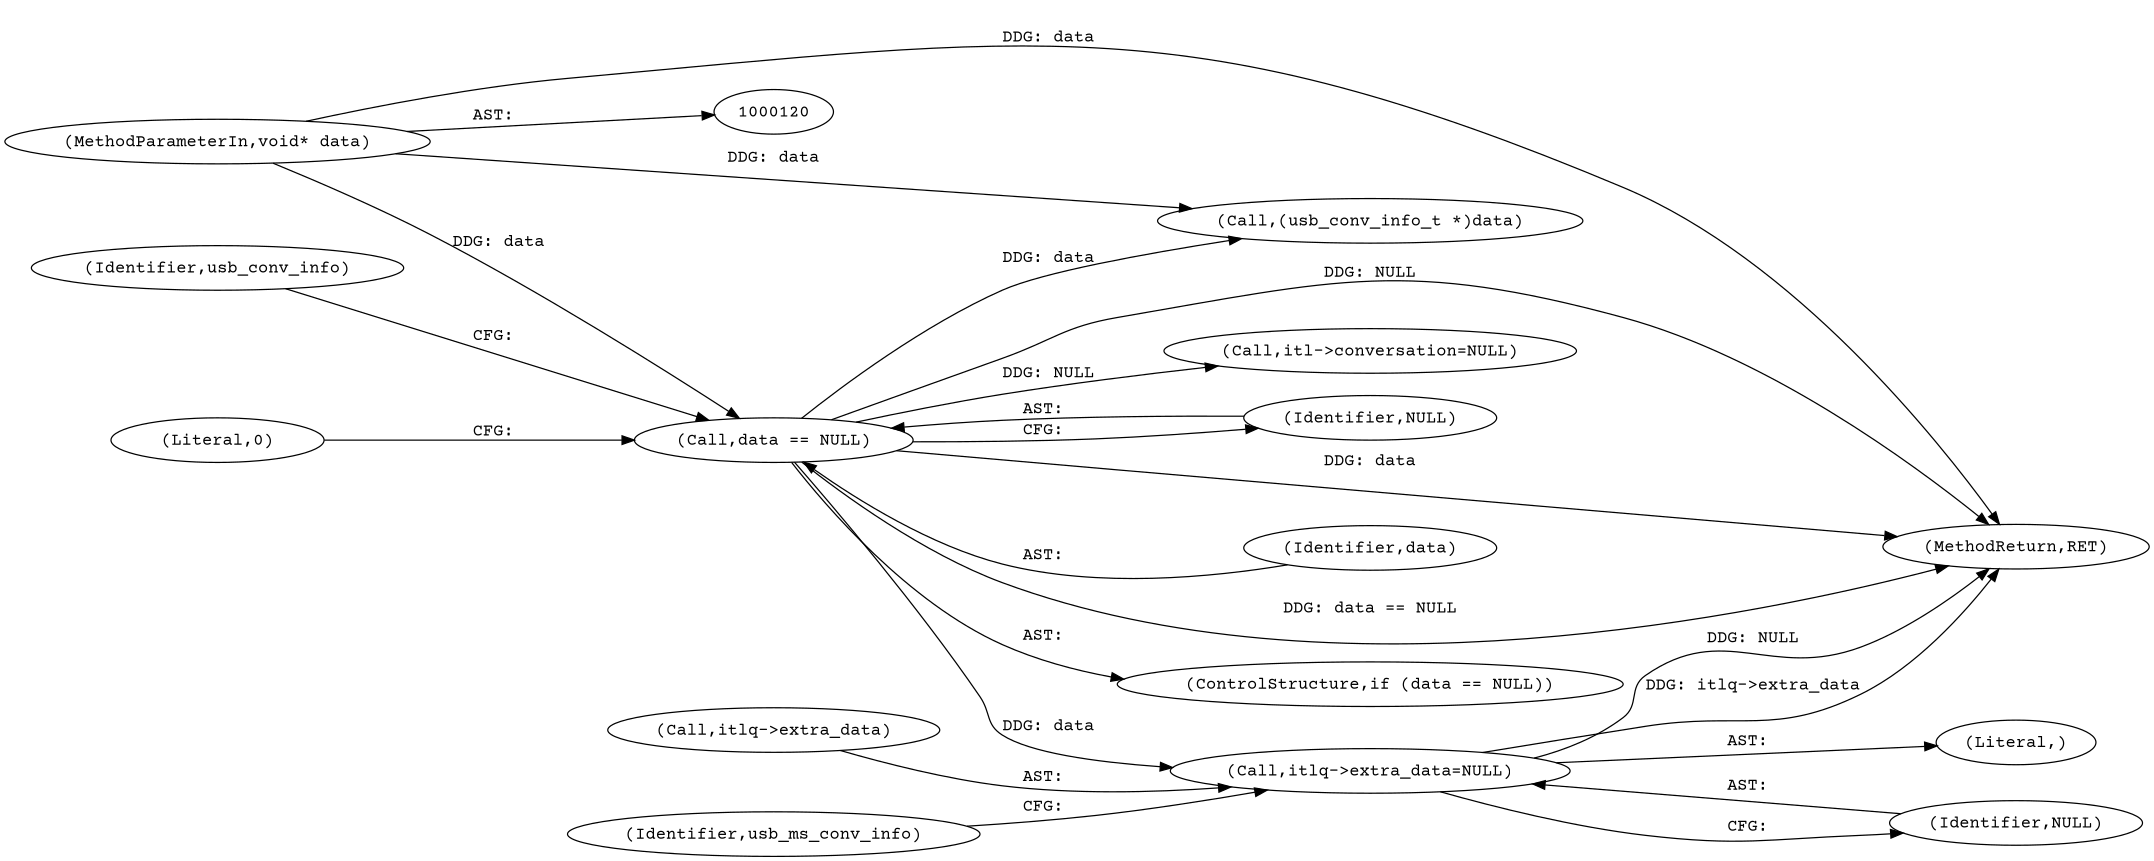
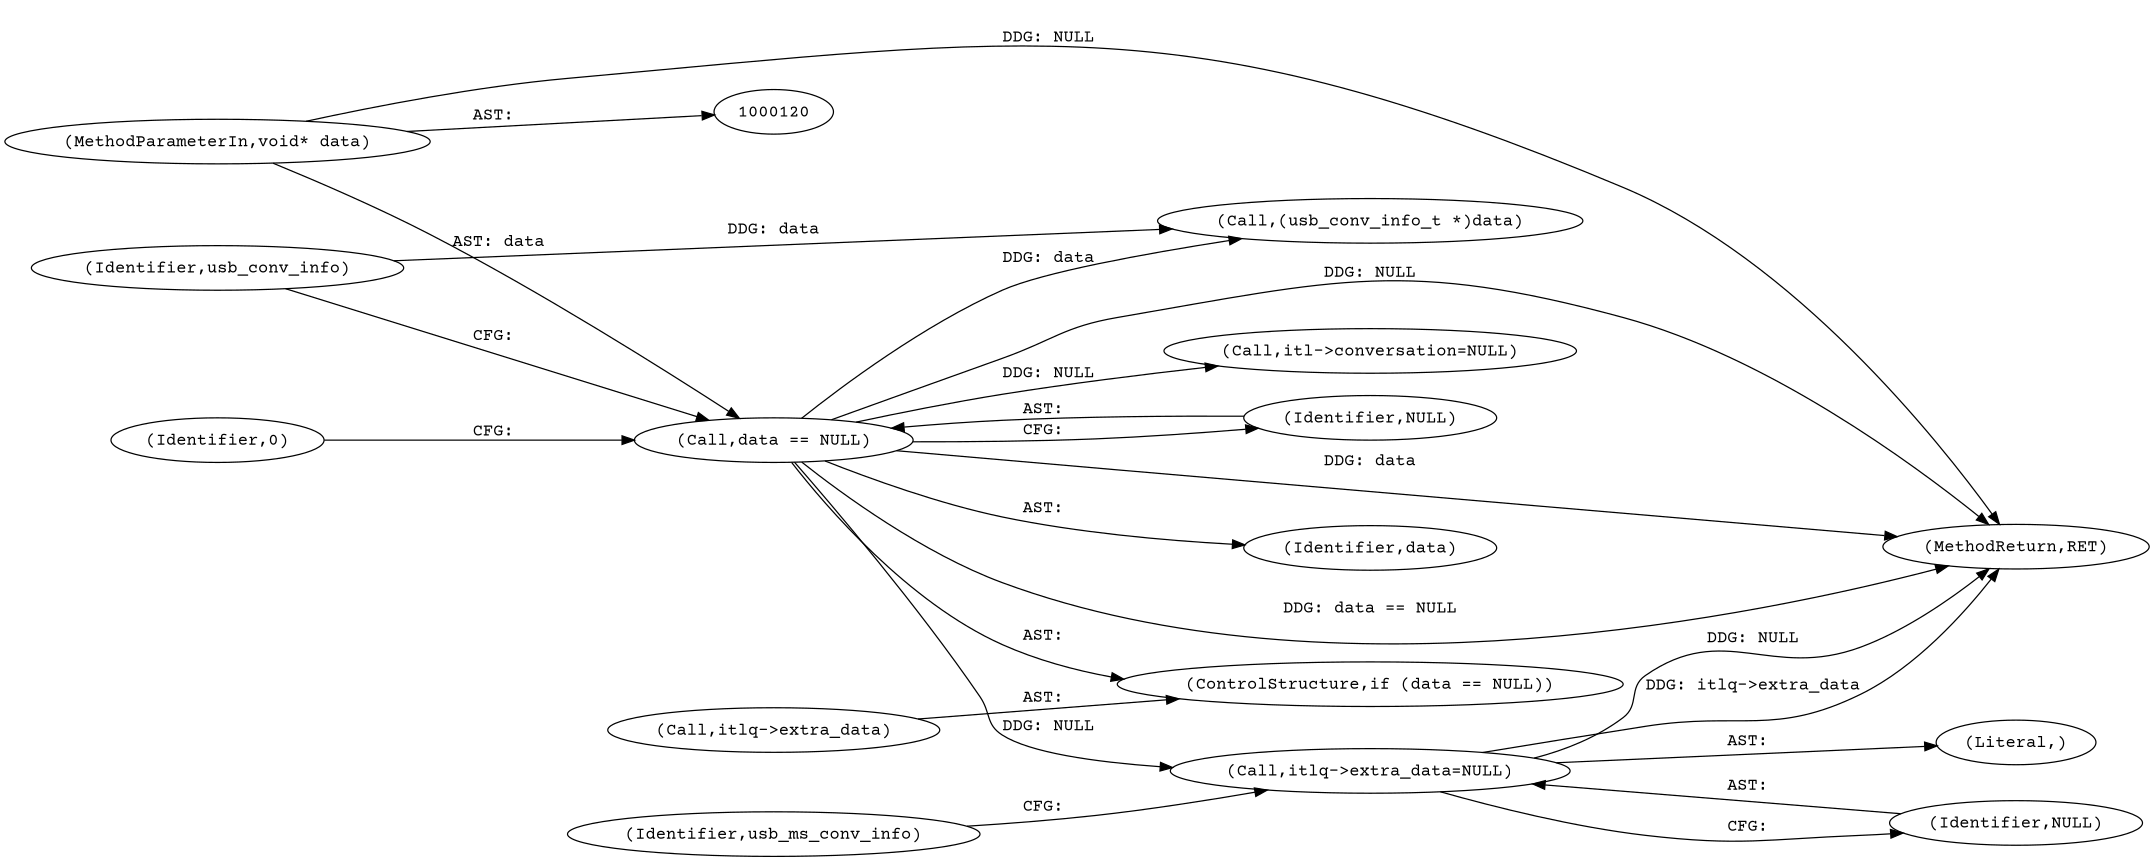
edge "(MethodParameterIn,void* data)" -> "(MethodReturn,RET)": label "DDG: data" -> "DDG: NULL"
edge "(MethodParameterIn,void* data)" -> "(Call,(usb_conv_info_t *)data)": now "(Identifier,usb_conv_info)" -> "(Call,(usb_conv_info_t *)data)"
edge "(MethodParameterIn,void* data)" -> "(Call,data == NULL)": label "DDG: data" -> "AST: data"
node "(Literal,0)": label "(Literal,0)" -> "(Identifier,0)"
edge "(Identifier,data)" -> "(Call,data == NULL)": reversed
edge "(Call,data == NULL)" -> "(Call,itlq->extra_data=NULL)": label "DDG: data" -> "DDG: NULL"
edge "(Call,itlq->extra_data)" -> "(Call,itlq->extra_data=NULL)": now "(Call,itlq->extra_data)" -> "(ControlStructure,if (data == NULL))"
